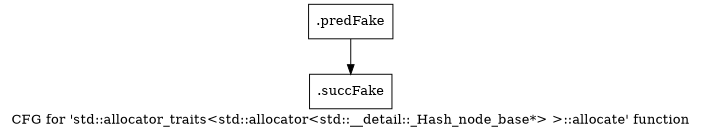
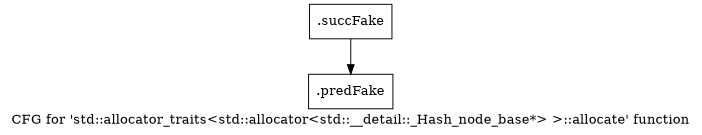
edge ".predFake" -> ".succFake": reversed
